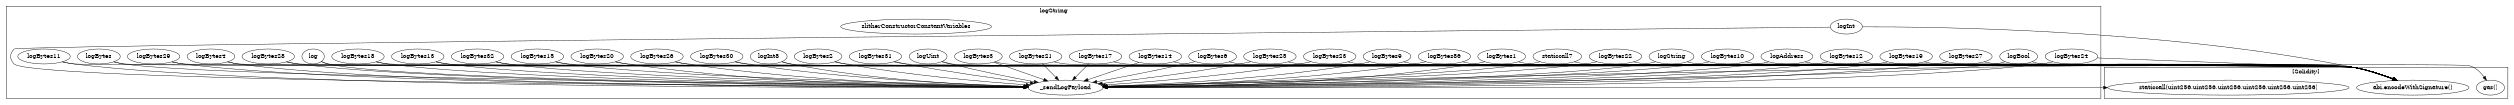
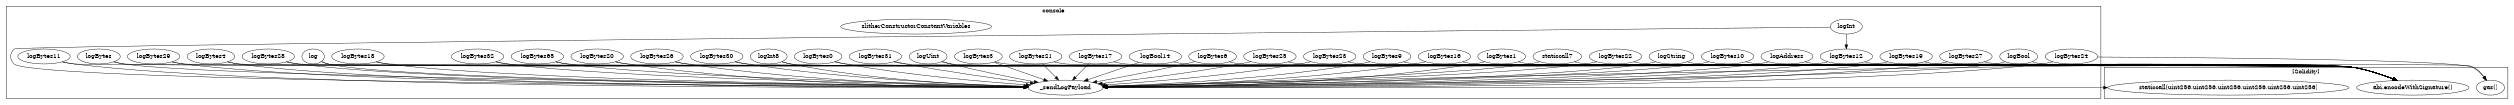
cluster "logString": label "logString" -> "console"
edge "logInt" -> "abi.encodeWithSignature()": now "logInt" -> "logBytes12"
node "logBytes13": removed
node "logBytes15": label "logBytes15" -> "logBytes65"
node "logBytes2": label "logBytes2" -> "logBytes0"
node "logBytes14": label "logBytes14" -> "logBool14"
node "logBytes86": label "logBytes86" -> "logBytes16"
edge "logBytes24" -> "abi.encodeWithSignature()": now "logBytes24" -> "gas()"
